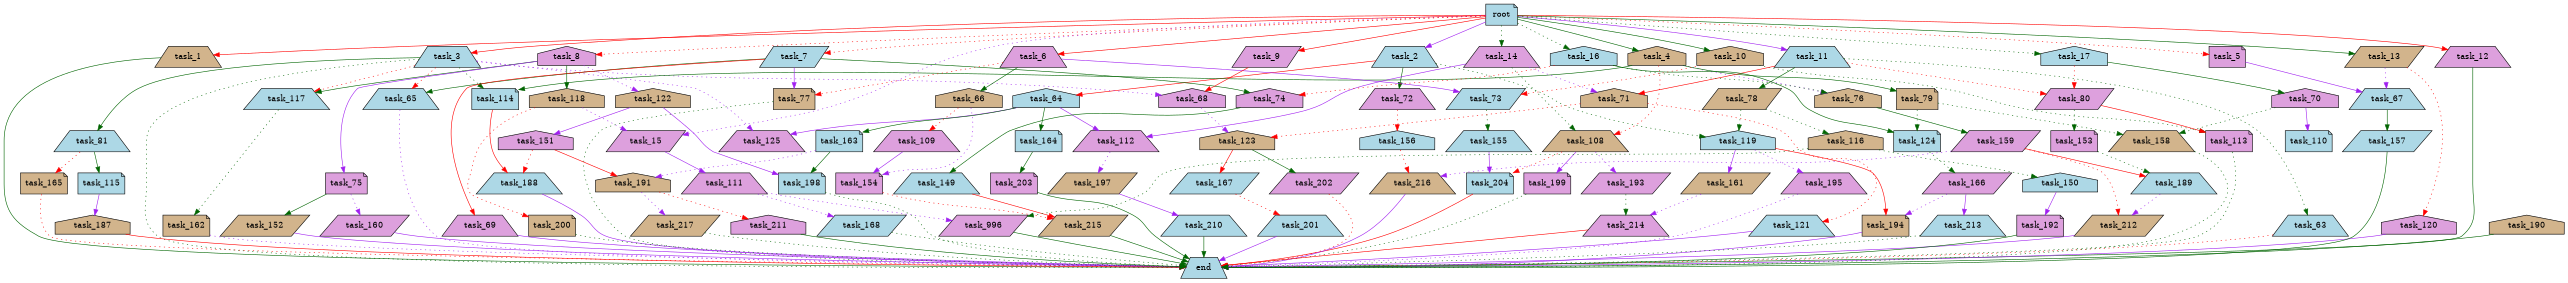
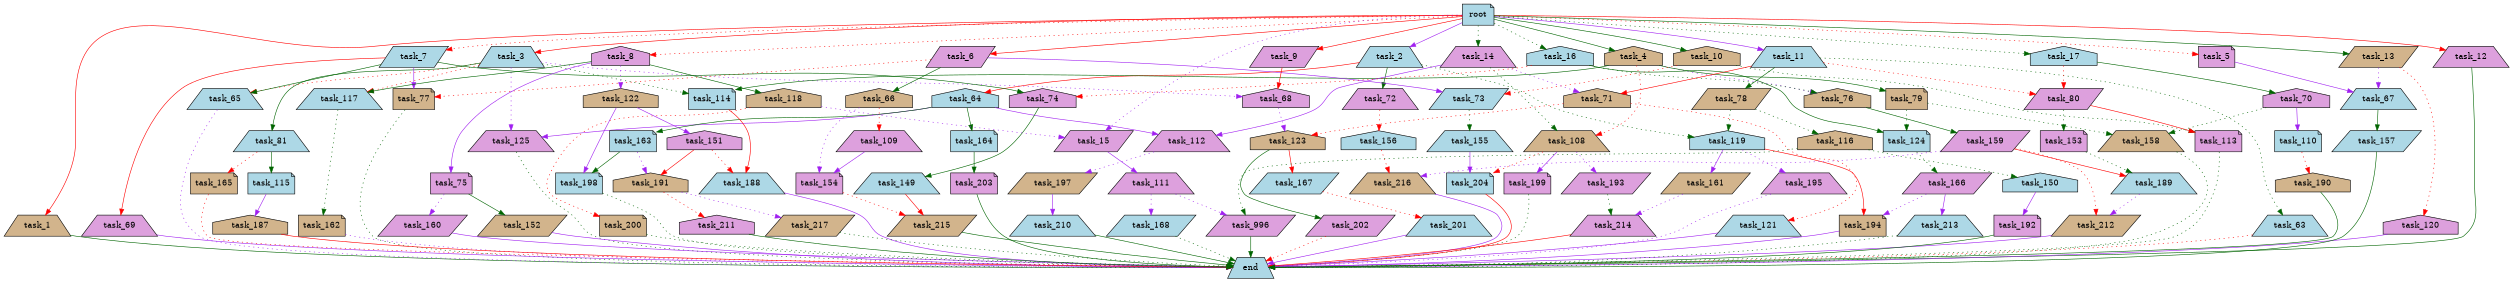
node "task_6": shape trapezium -> parallelogram
edge "task_110" -> "task_190": added
edge "task_3" -> "end": now "task_125" -> "end"
